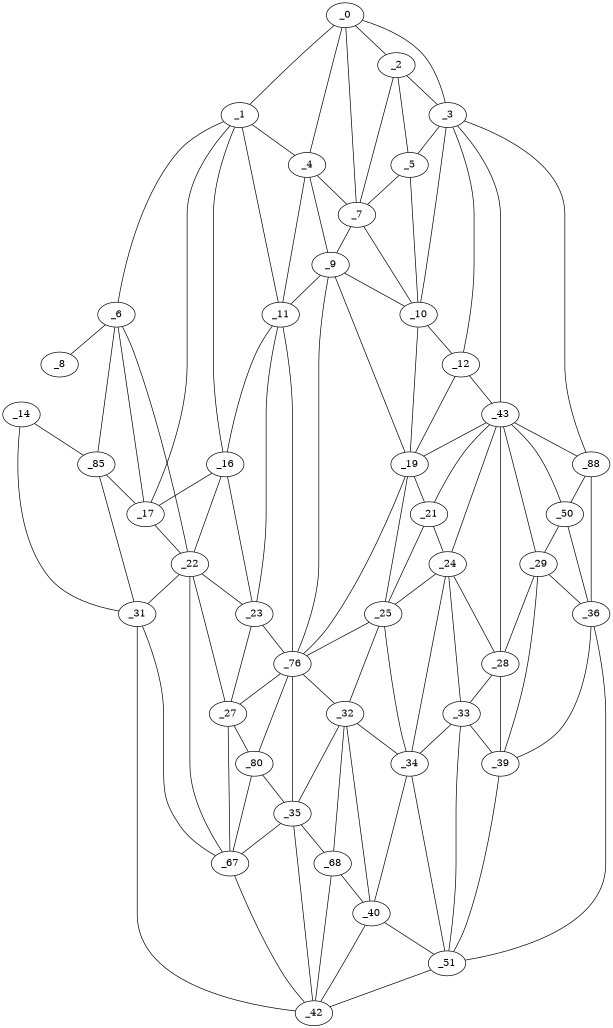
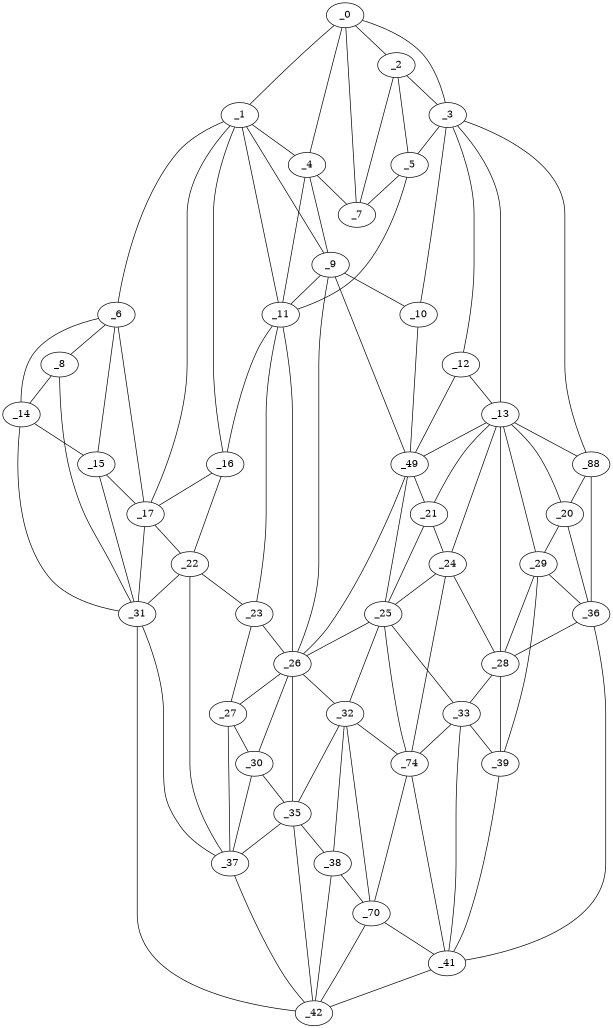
edge "_7" -- "_9": now "_1" -- "_9"
edge "_5" -- "_10": now "_5" -- "_11"
edge "_7" -- "_10": removed
edge "_10" -- "_12": removed
edge "_8" -- "_14": added
node "_43": label "_43" -> "_13"
edge "_6" -- "_22": now "_6" -- "_14"
node "_85": label "_85" -> "_15"
node "_19": label "_19" -> "_49"
edge "_8" -- "_31": added
node "_50": label "_50" -> "_20"
edge "_16" -- "_23": removed
edge "_17" -- "_31": added
edge "_22" -- "_27": removed
edge "_24" -- "_33": now "_25" -- "_33"
node "_76": label "_76" -> "_26"
edge "_36" -- "_39": now "_36" -- "_28"
node "_80": label "_80" -> "_30"
node "_34": label "_34" -> "_74"
node "_67": label "_67" -> "_37"
node "_68": label "_68" -> "_38"
node "_40": label "_40" -> "_70"
node "_51": label "_51" -> "_41"
